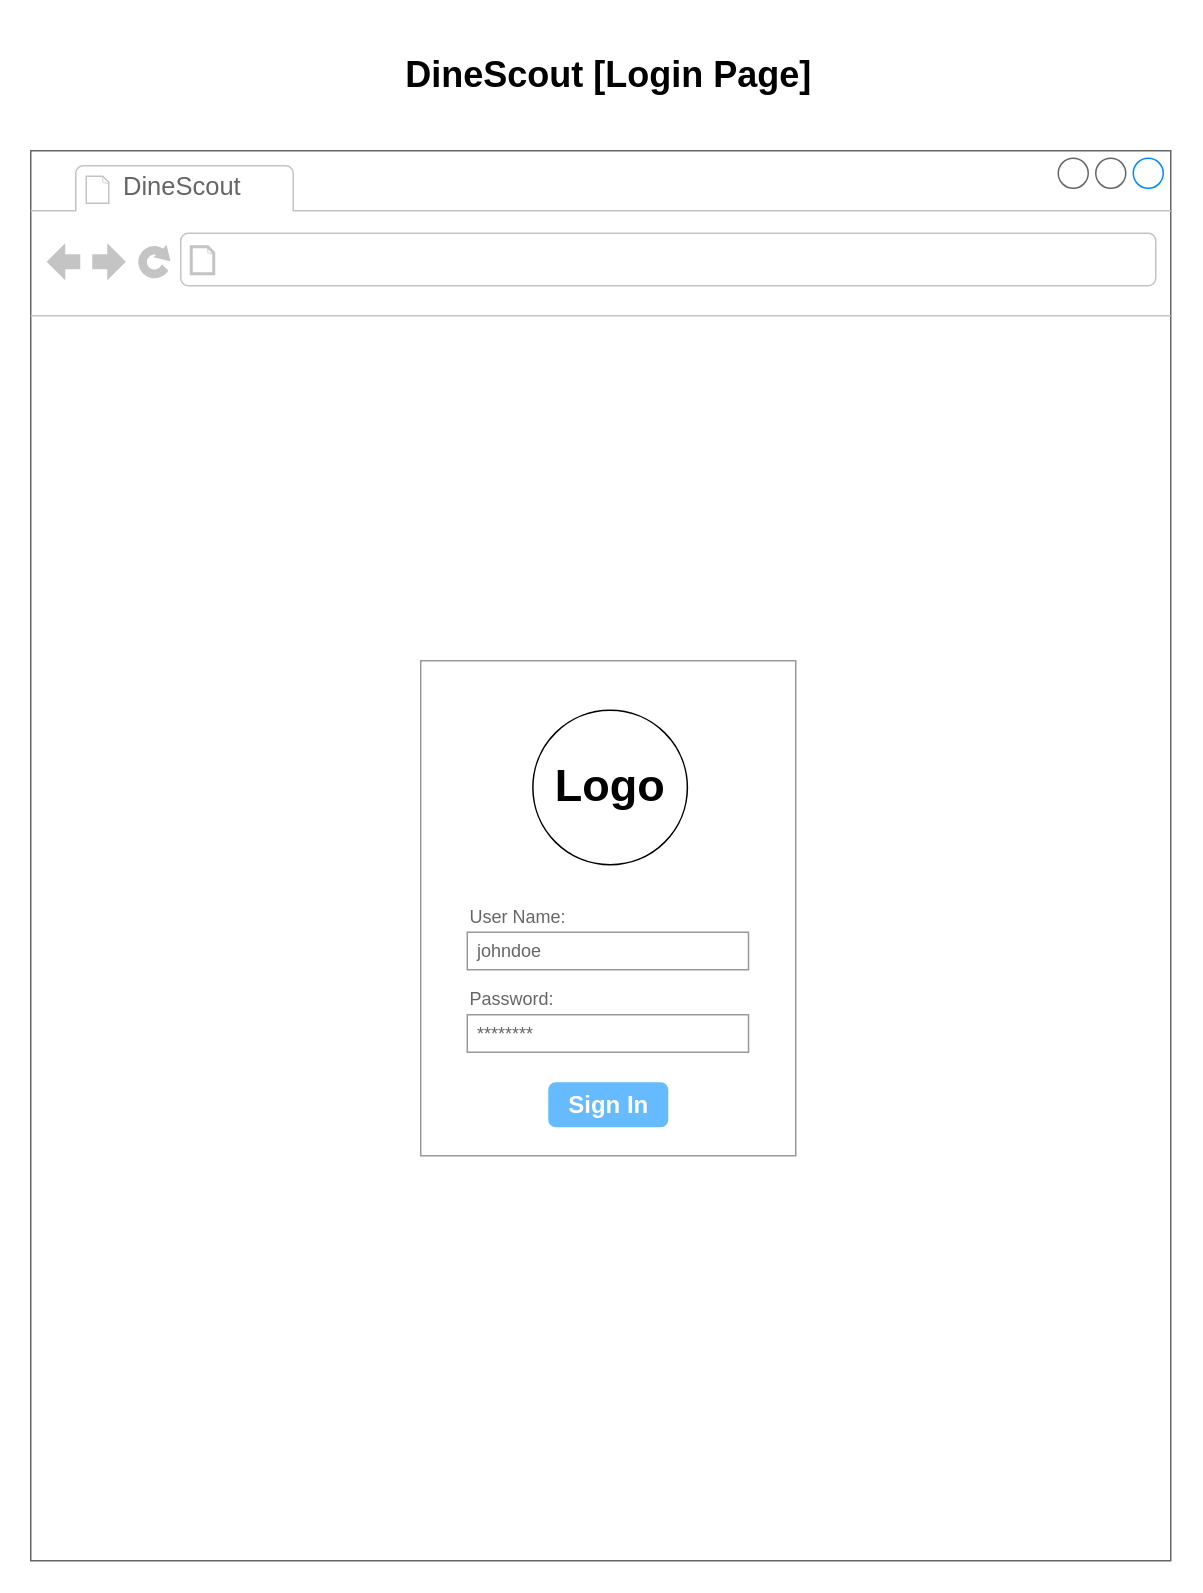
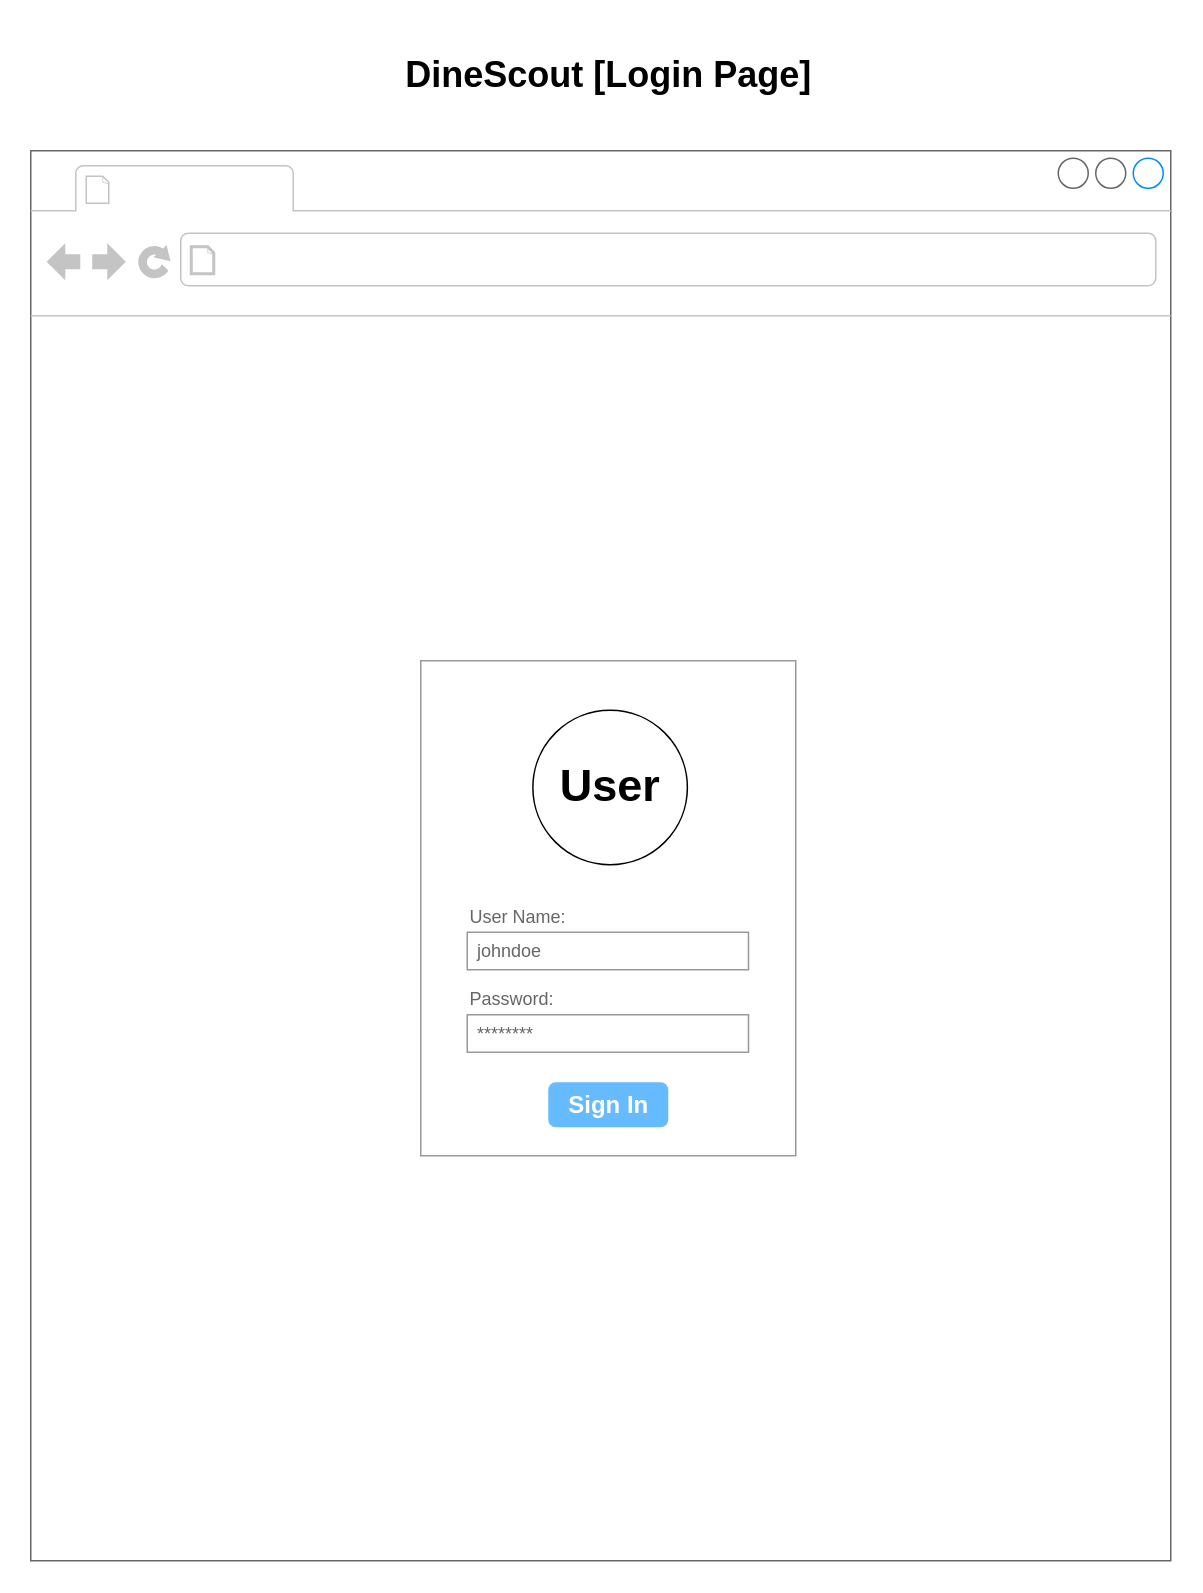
node "DineScout": removed
node "Logo": label "Logo" -> "User"
